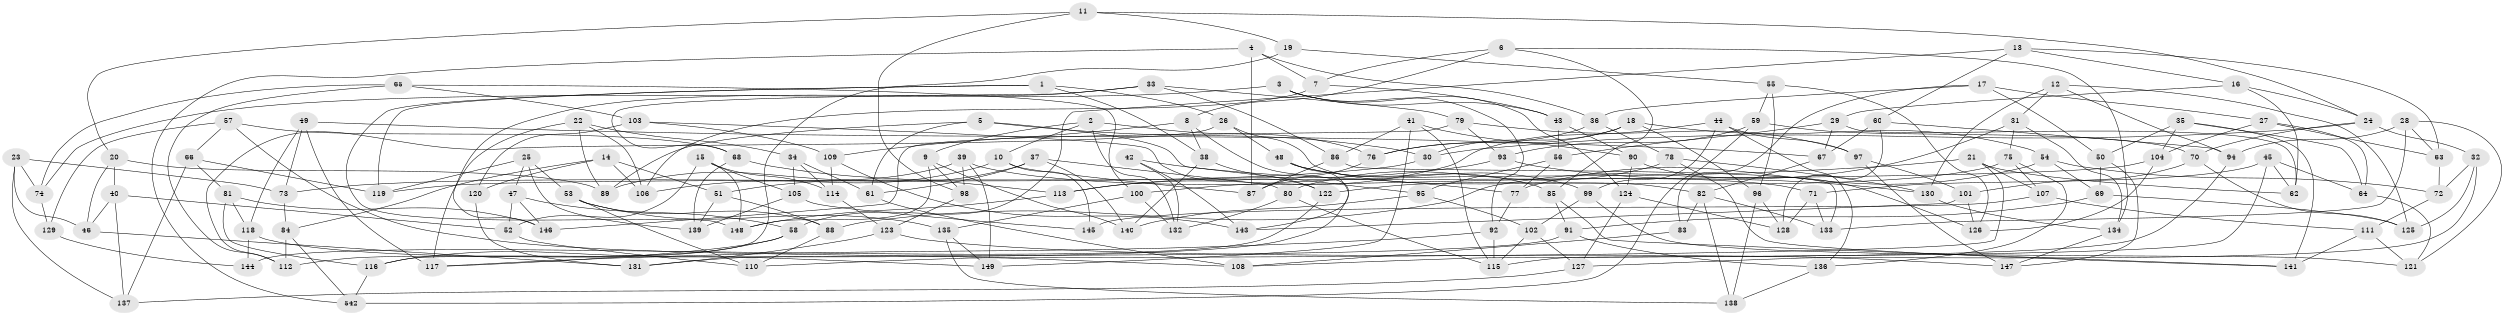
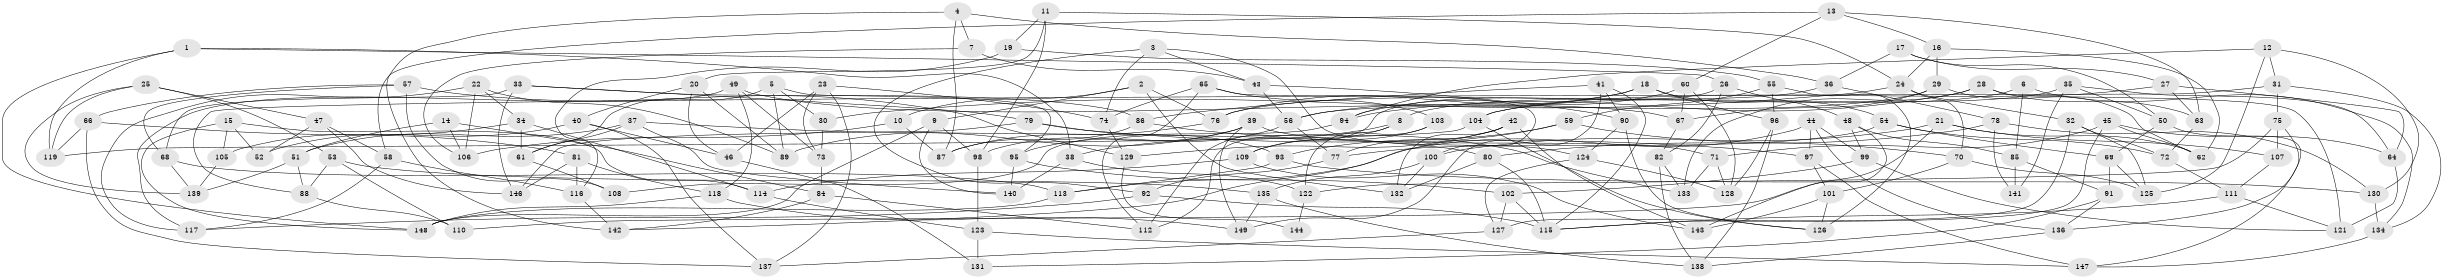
edge "6" -- "7": removed
edge "18" -- "30": now "18" -- "56"
edge "42" -- "129": added
node "120": removed
node "145": removed
node "83": removed
edge "111" -- "141": now "111" -- "115"
edge "118" -- "144": now "118" -- "148"
edge "52" -- "110": removed
node "542": label "542" -> "142"
